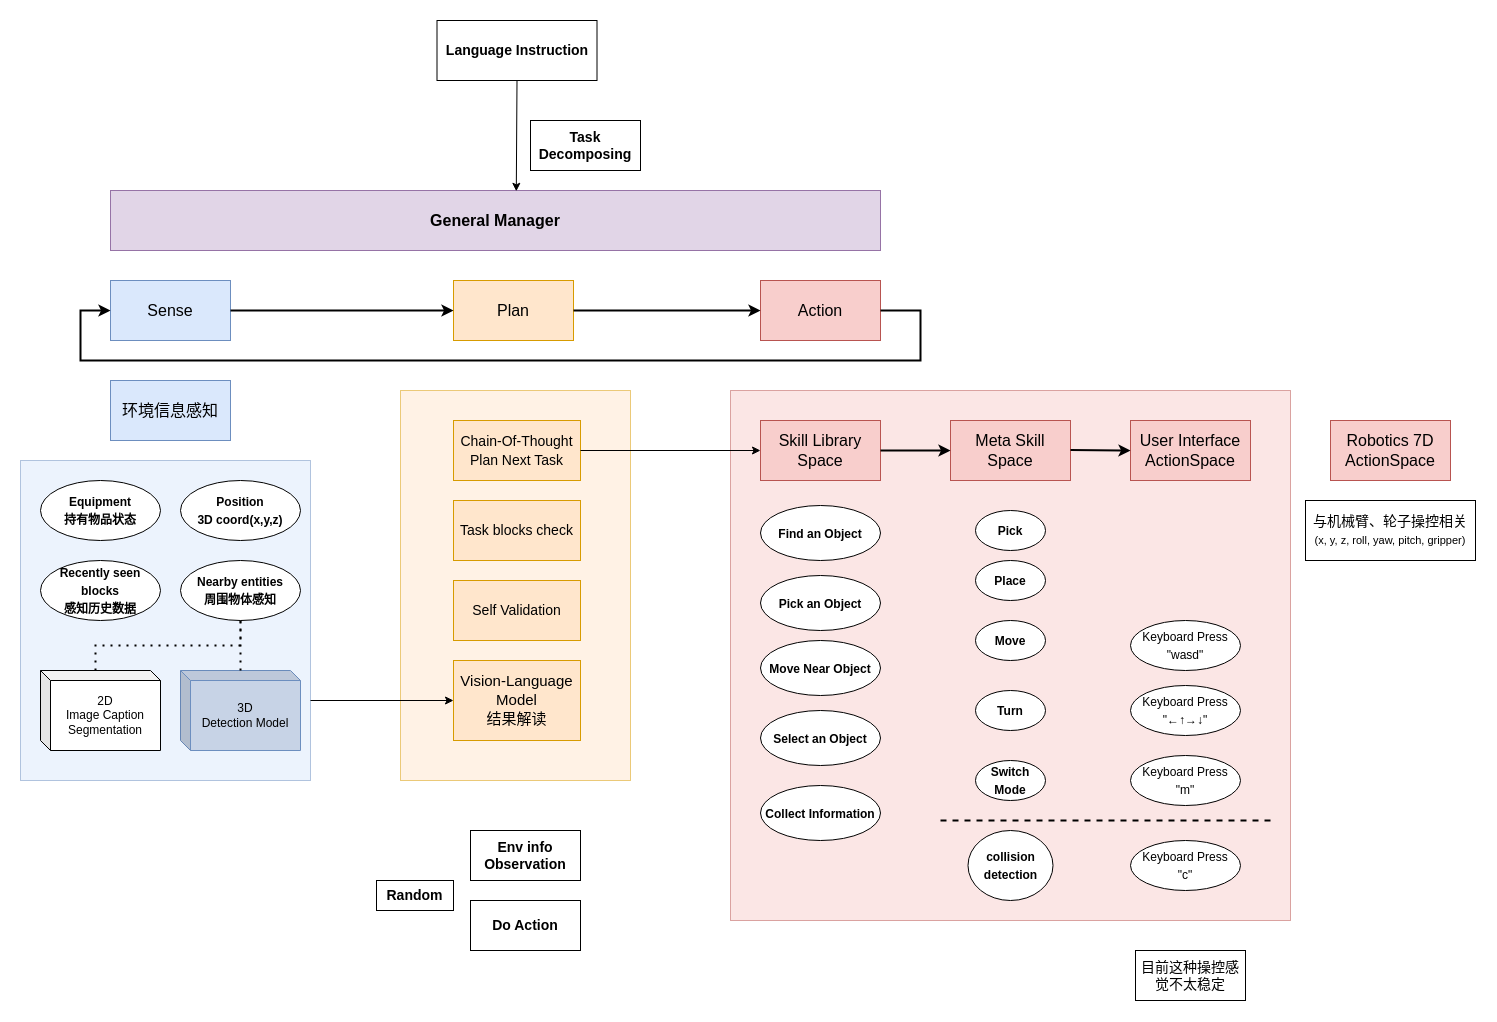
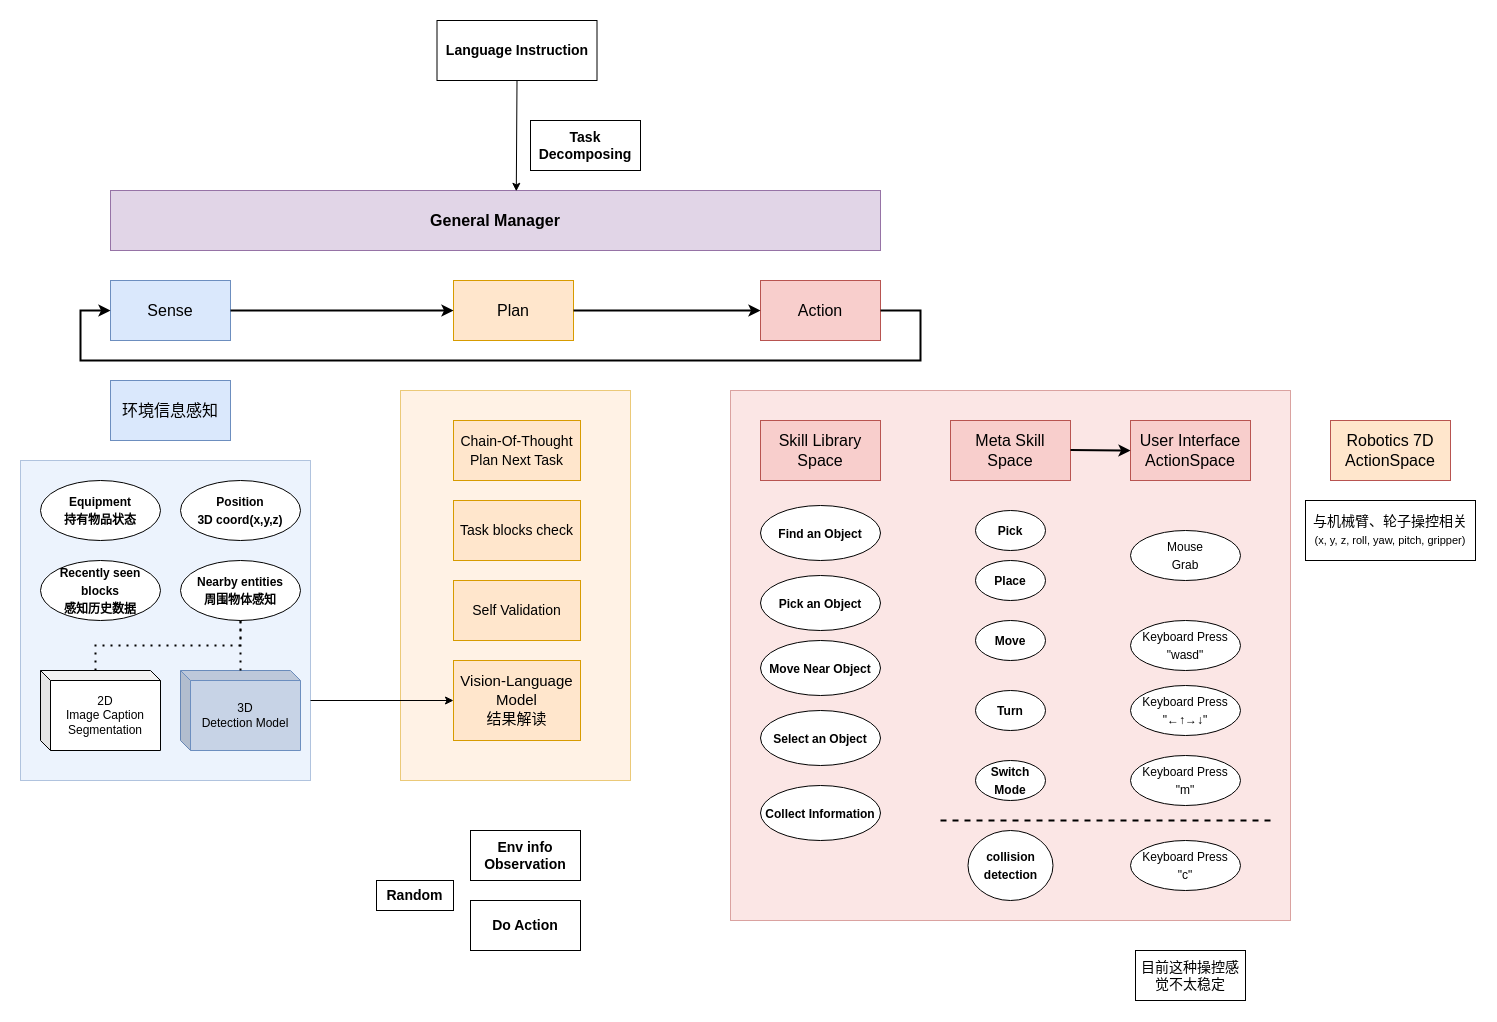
edge "Chain-Of-Thought Plan Next Task" -> "Skill Library Space": removed
edge "Skill Library Space" -> "Meta Skill Space": removed
node "Robotics 7D ActionSpace": fillcolor #f8cecc -> #ffe6cc
node "Mouse Grab": added
